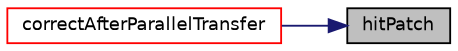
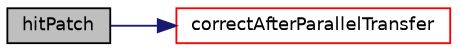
edge "correctAfterParallelTransfer" -> "hitPatch": reversed
